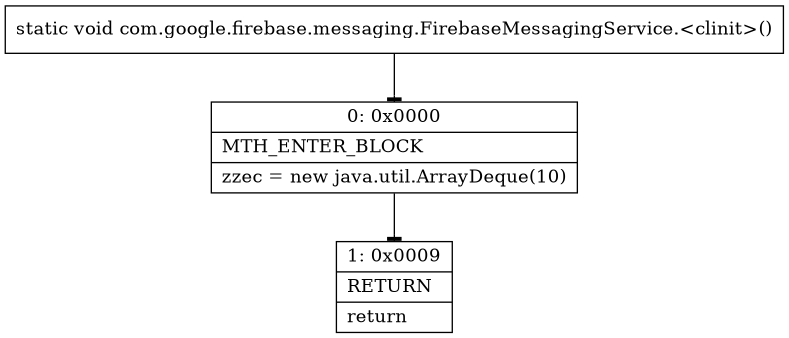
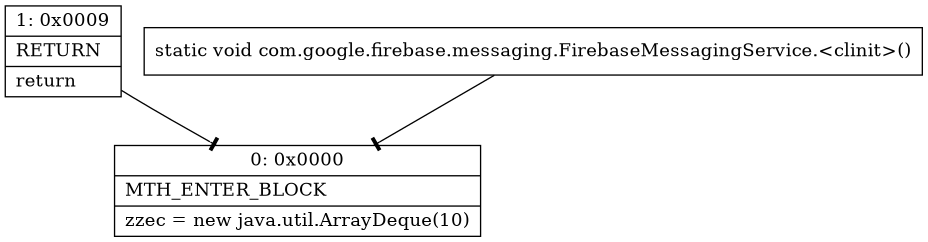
edge "0: 0x0000" -> "1: 0x0009": reversed
